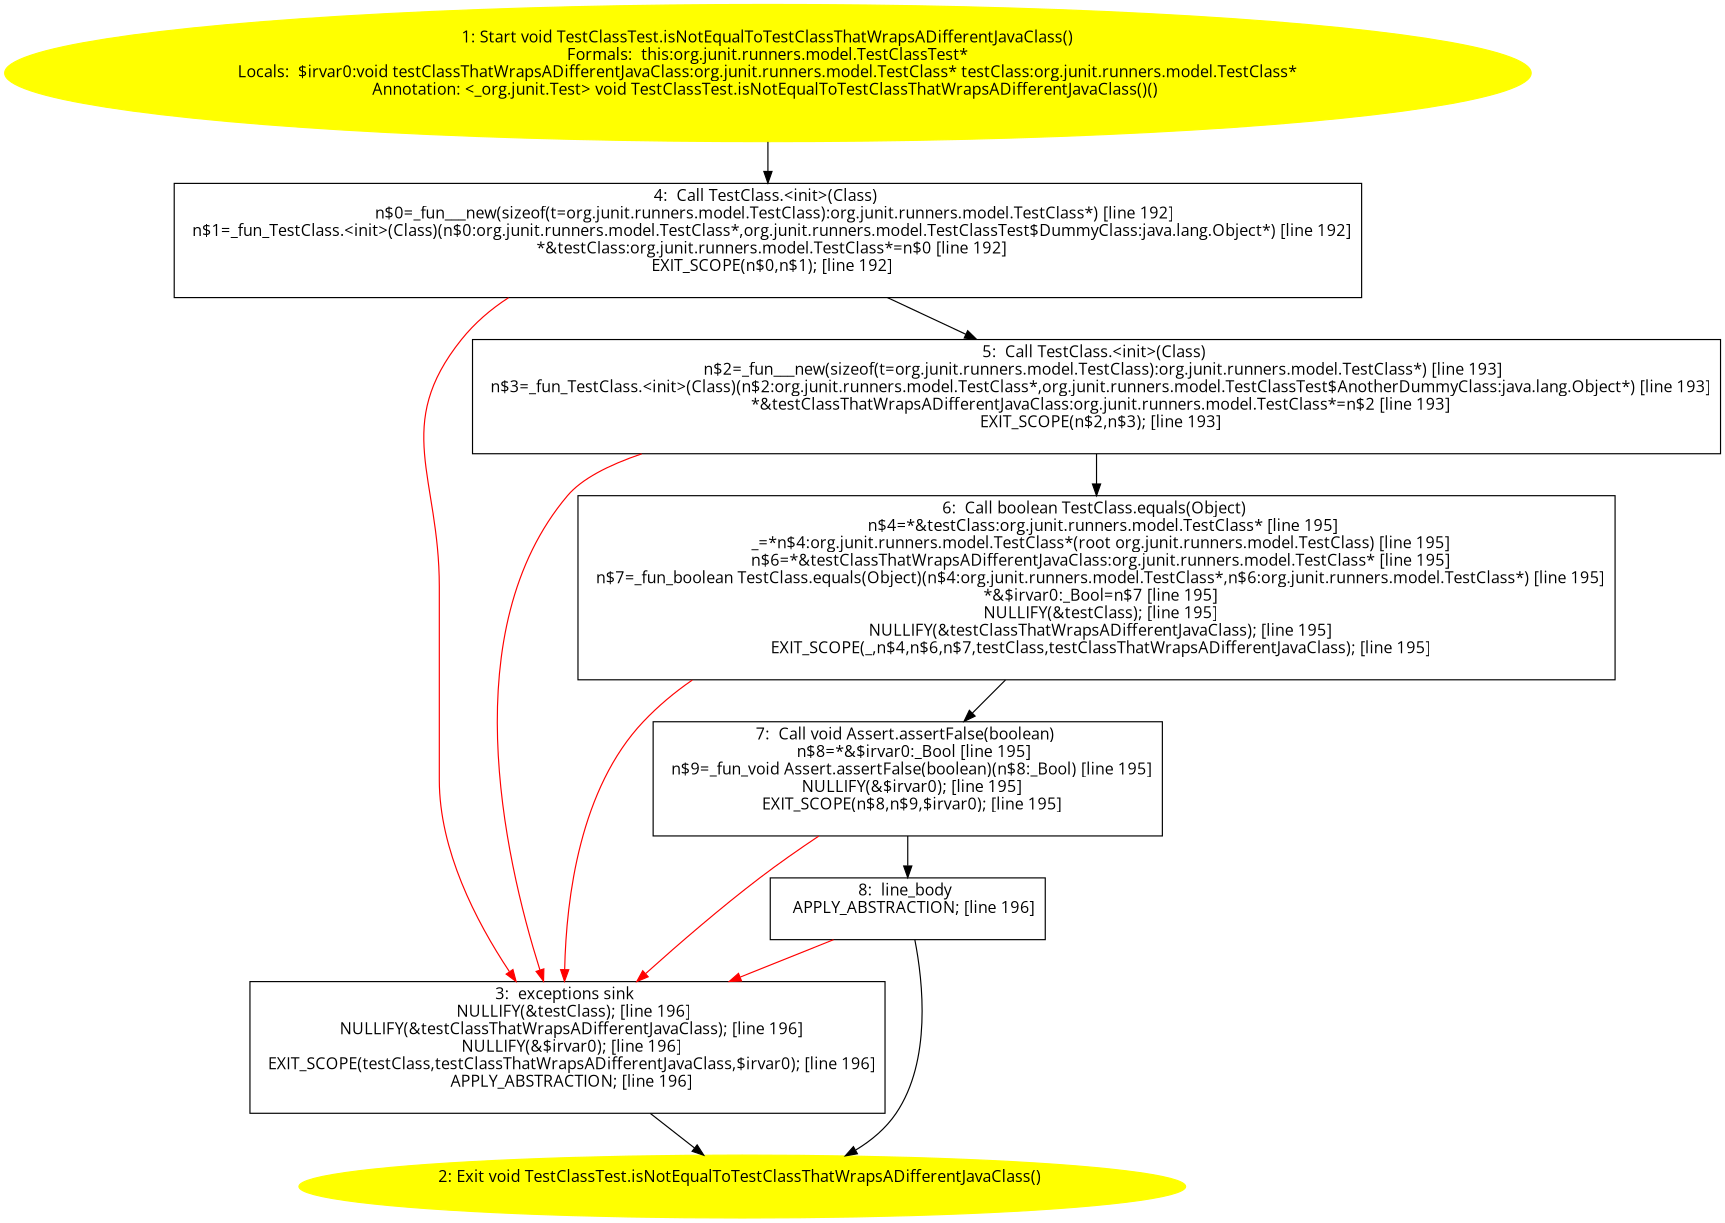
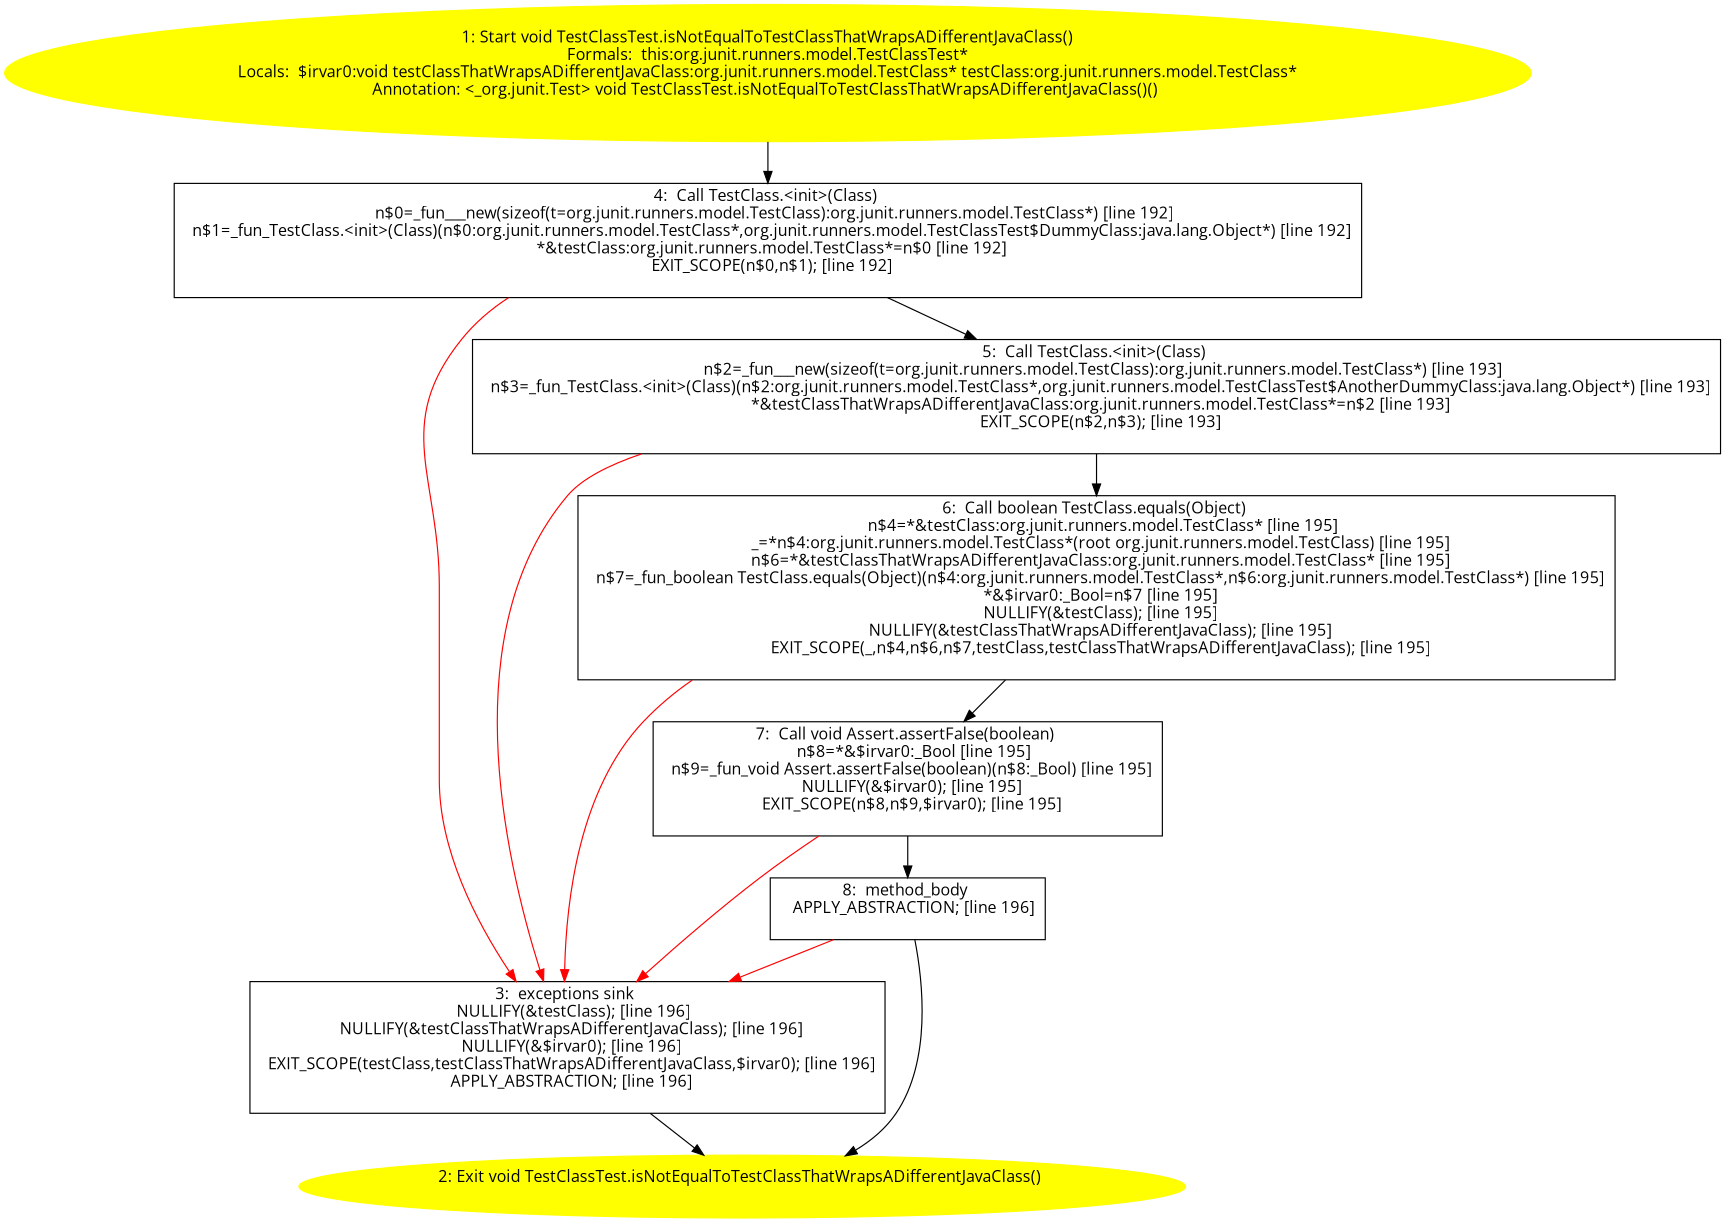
node "8:  line_body APPLY_ABSTRACTION; [line 196]": label "8:  line_body APPLY_ABSTRACTION; [line 196]" -> "8:  method_body APPLY_ABSTRACTION; [line 196]"
